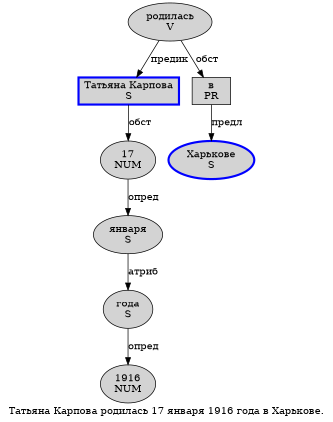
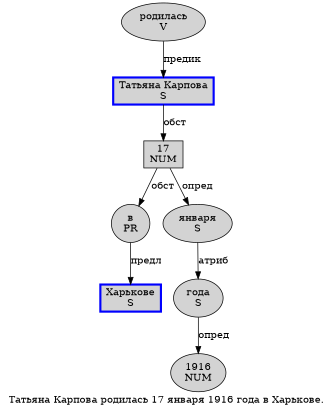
edge "родилась V" -> "в PR": now "17 NUM" -> "в PR"
node "в PR": shape box -> ellipse
node "17 NUM": shape ellipse -> box
node "Харькове S": shape ellipse -> box
